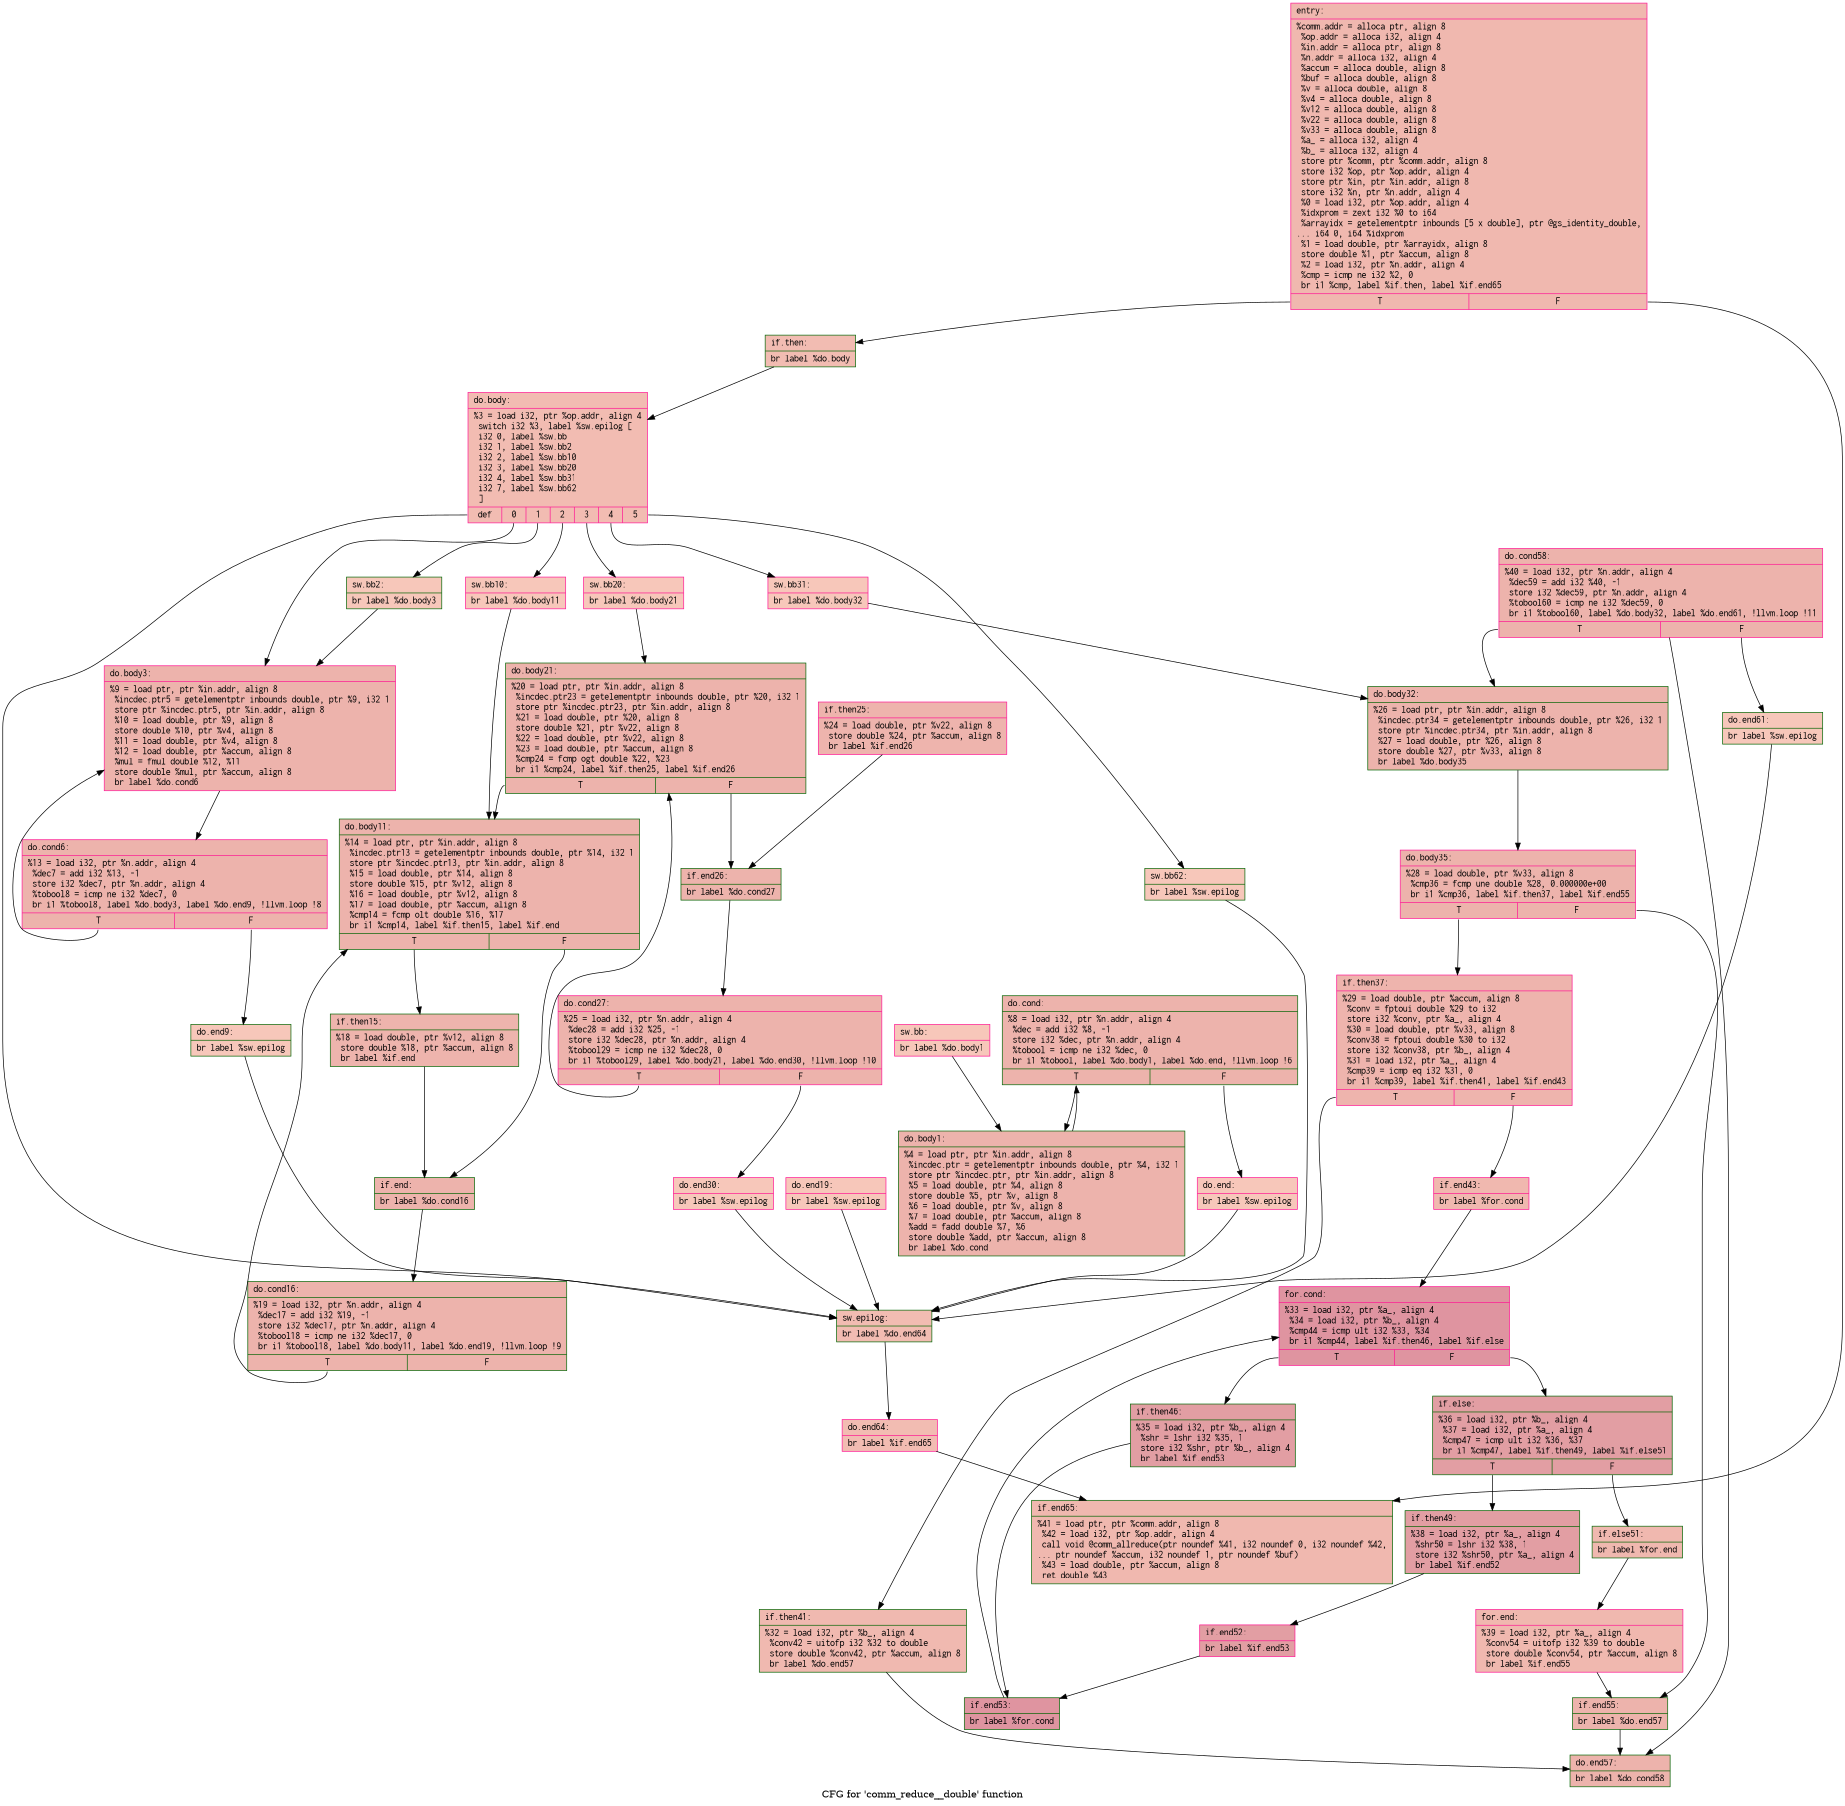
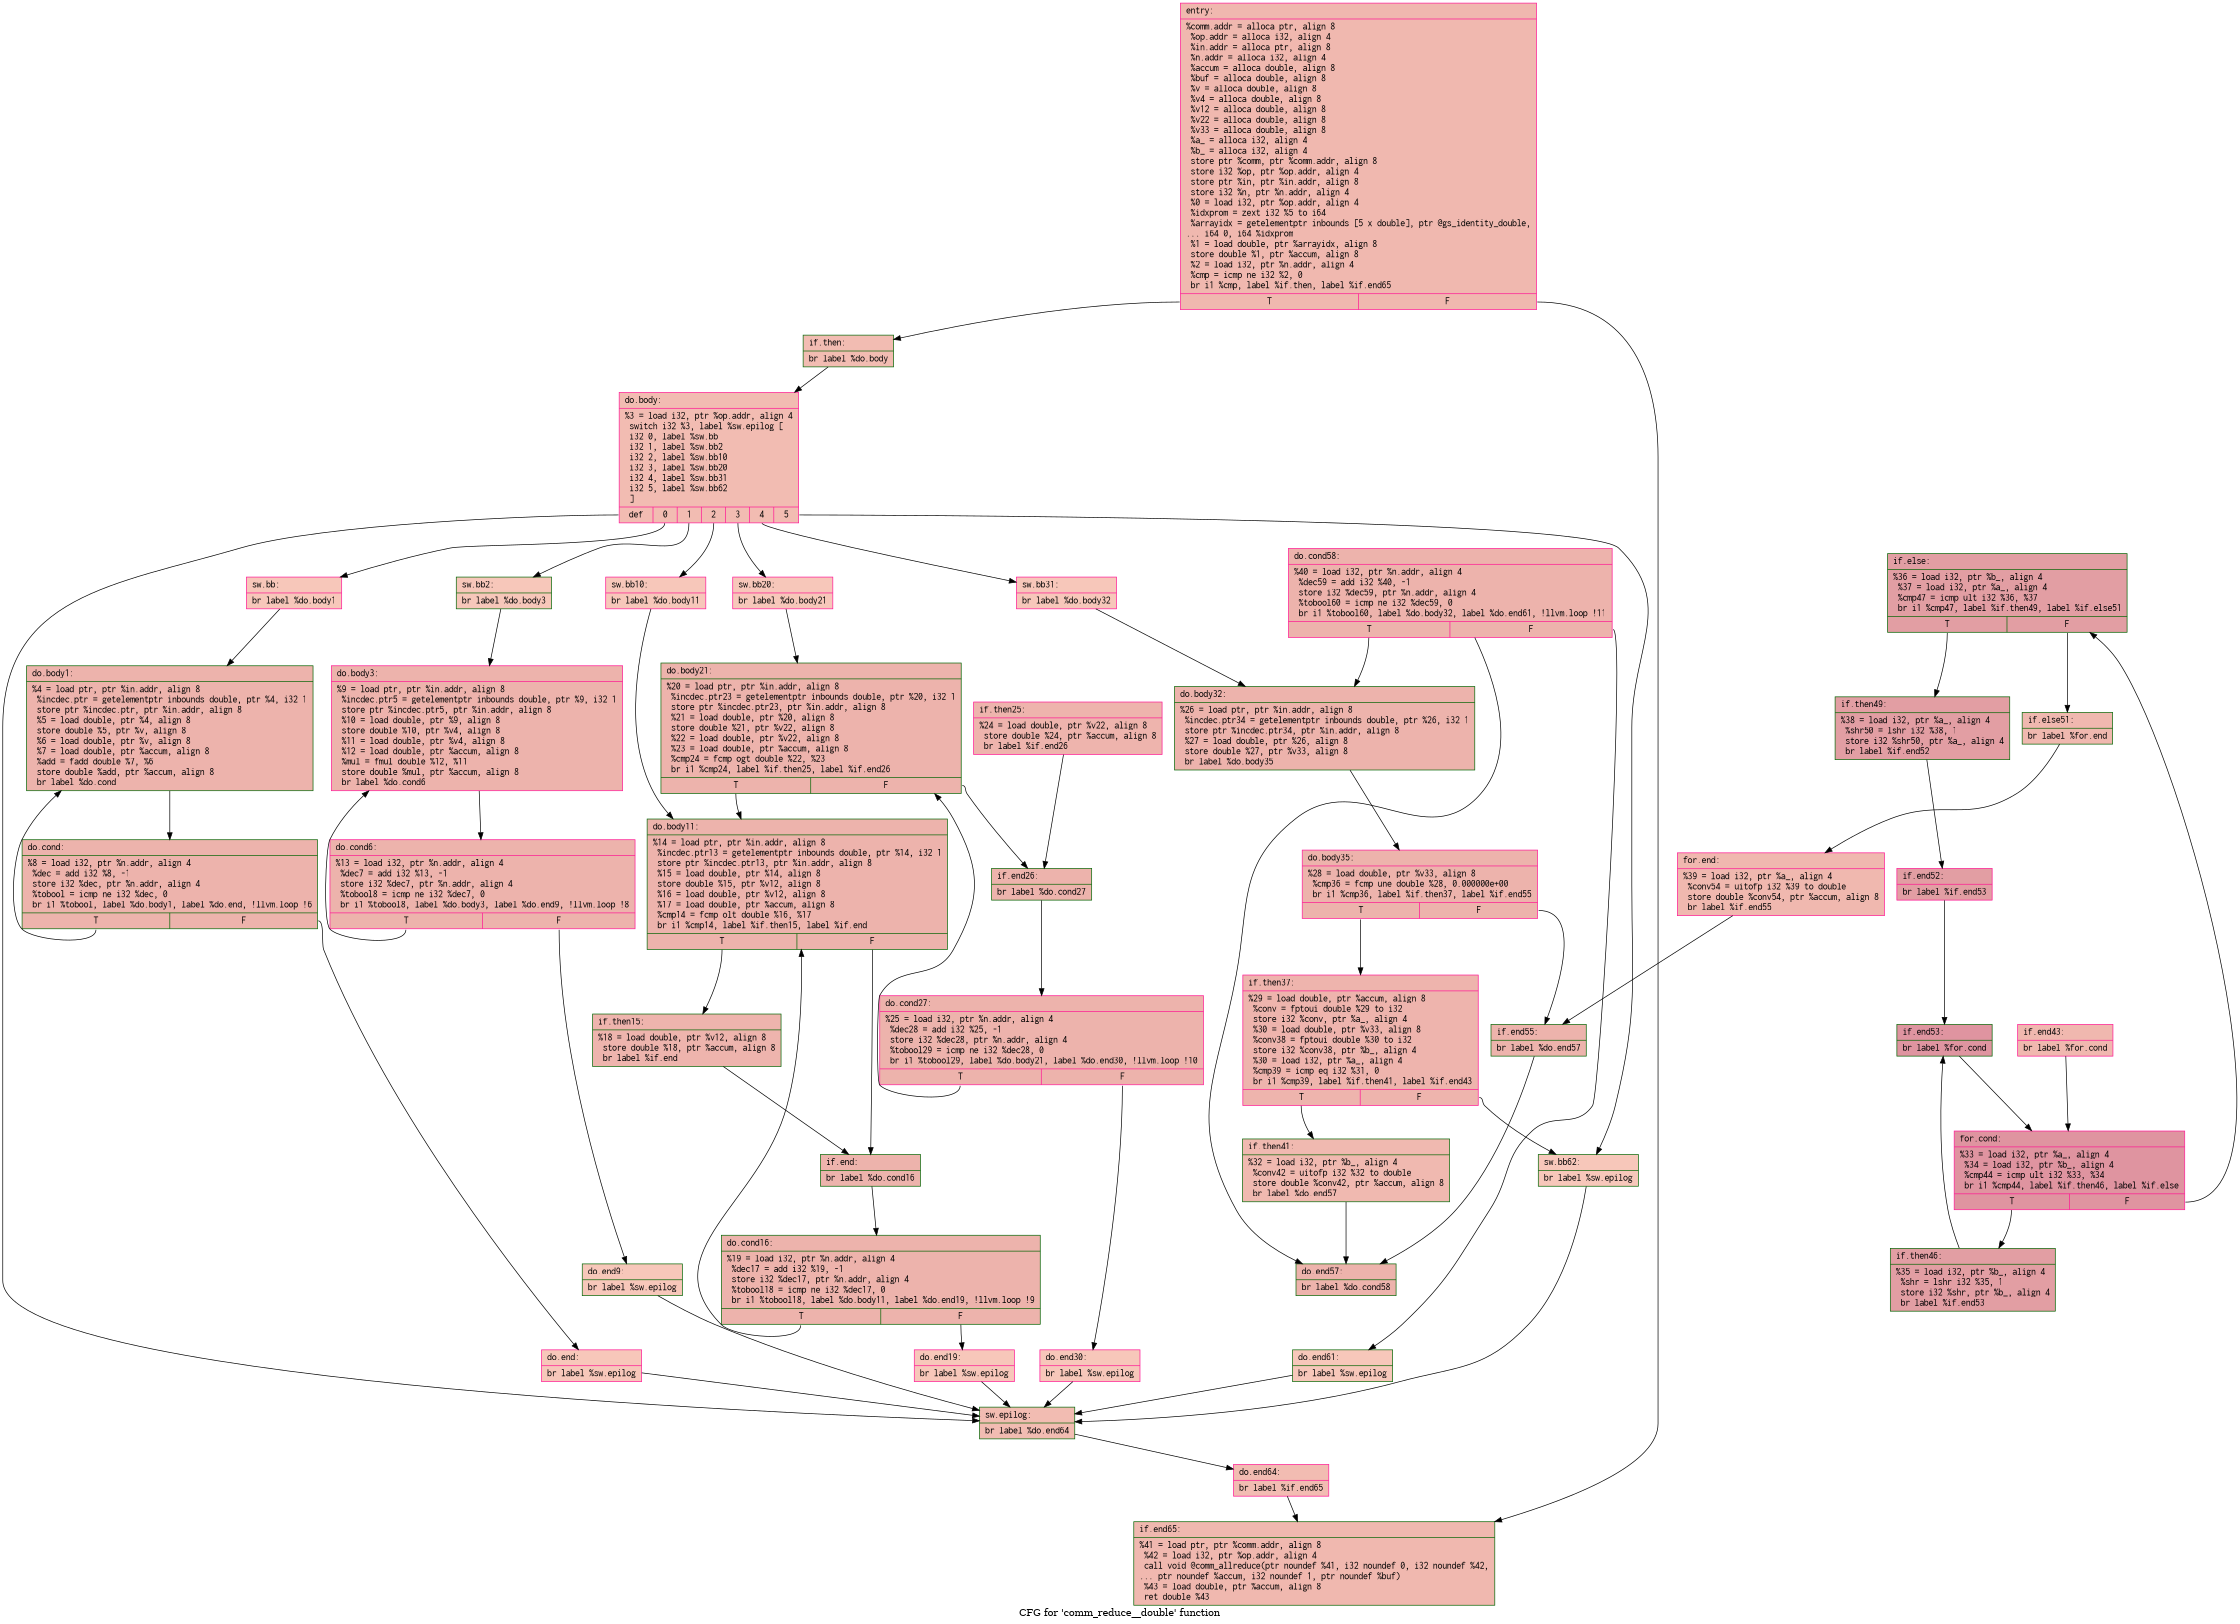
node "entry:": text "%idxprom = zext i32 %0 to i64" -> "%idxprom = zext i32 %5 to i64"
node "do.body:": text "i32 7, label %sw.bb62" -> "i32 5, label %sw.bb62"
edge "do.body:" -> "do.body3:": now "do.body:" -> "sw.bb:"
node "if.then37:": text "%31 = load i32, ptr %a_, align 4" -> "%30 = load i32, ptr %a_, align 4"
edge "if.then37:" -> "if.end43:": now "if.then37:" -> "sw.bb62:"
edge "do.cond16:" -> "do.end19:": added
